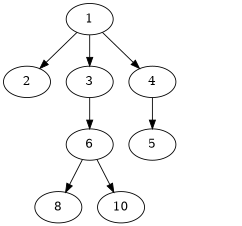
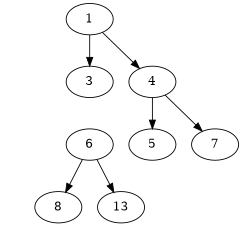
node "2": removed
edge "3" -> "6": removed
node "7": added
node "10": label "10" -> "13"
